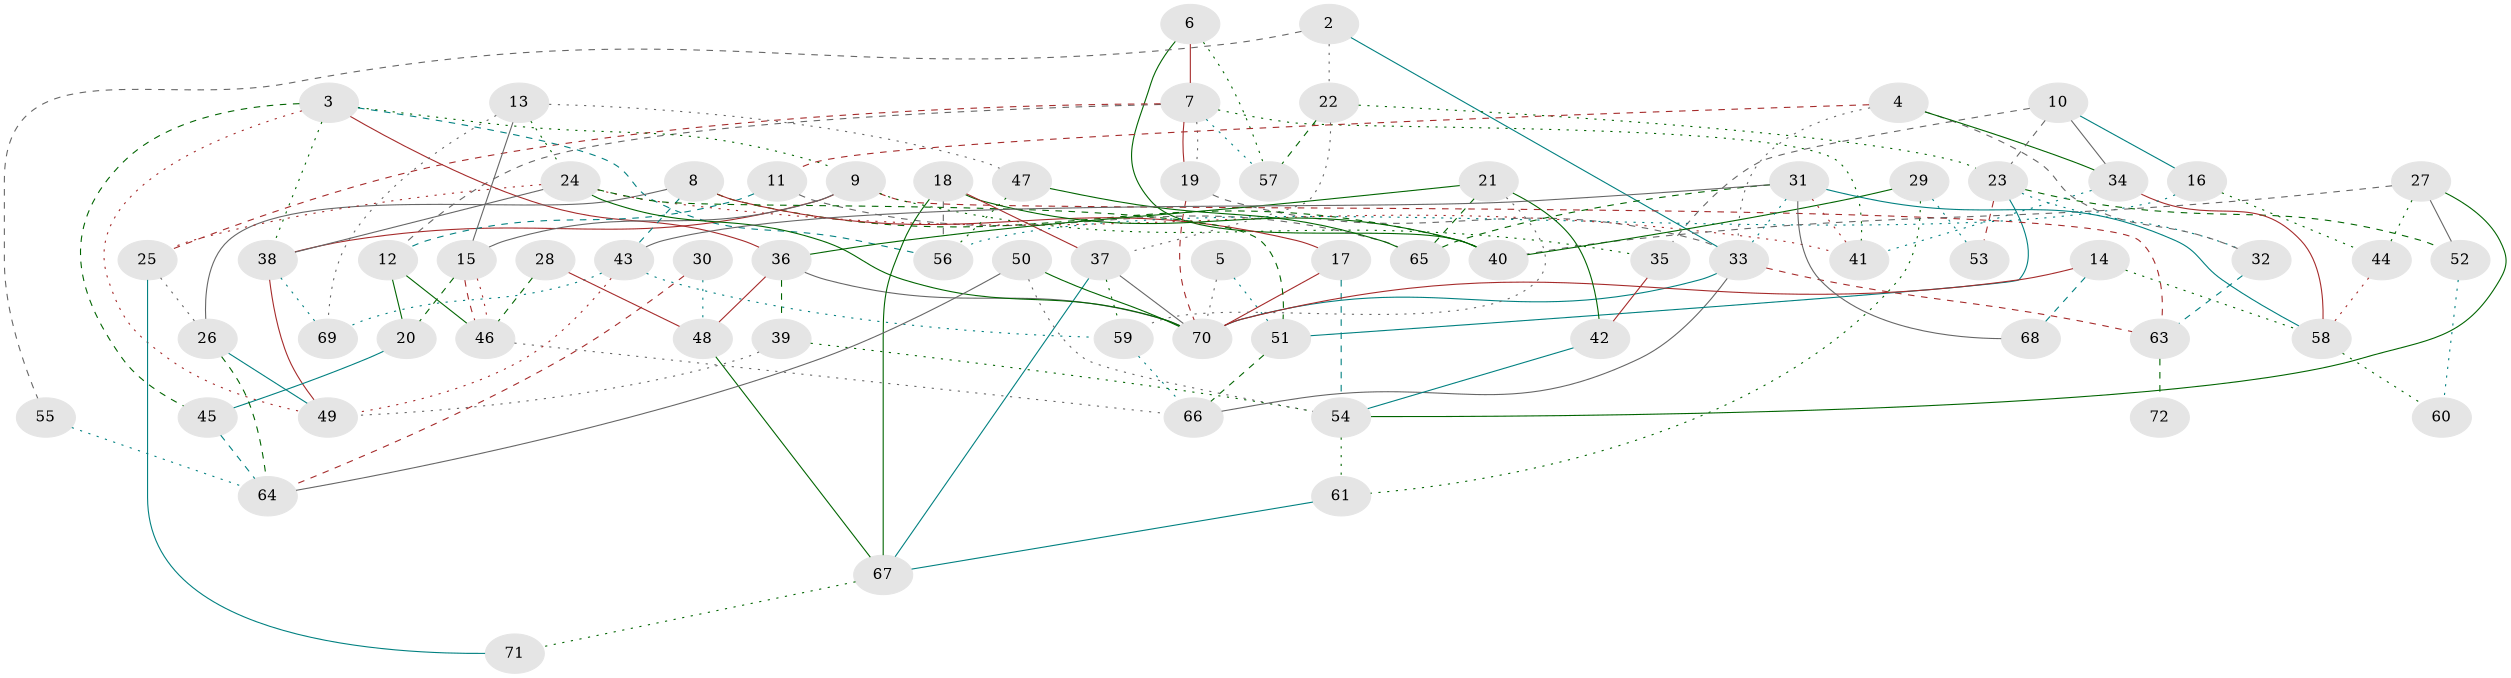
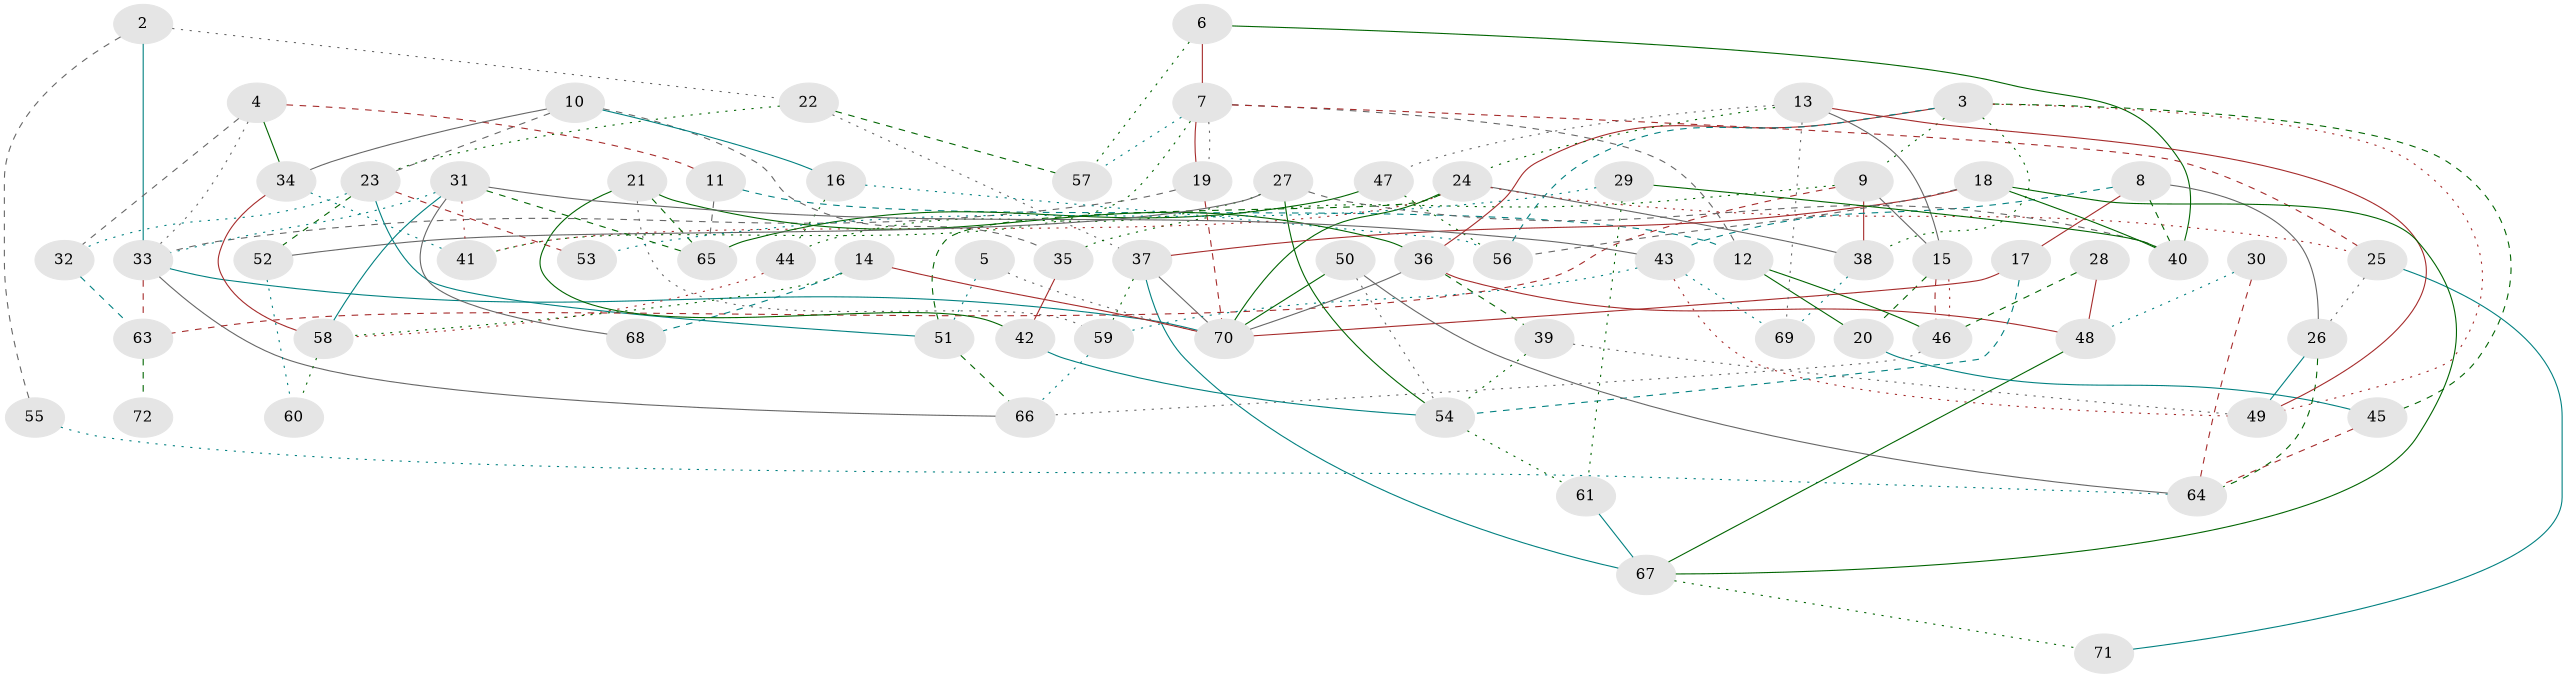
edge "38" -- "49": now "13" -- "49"
edge "45" -- "64": color teal -> brown
